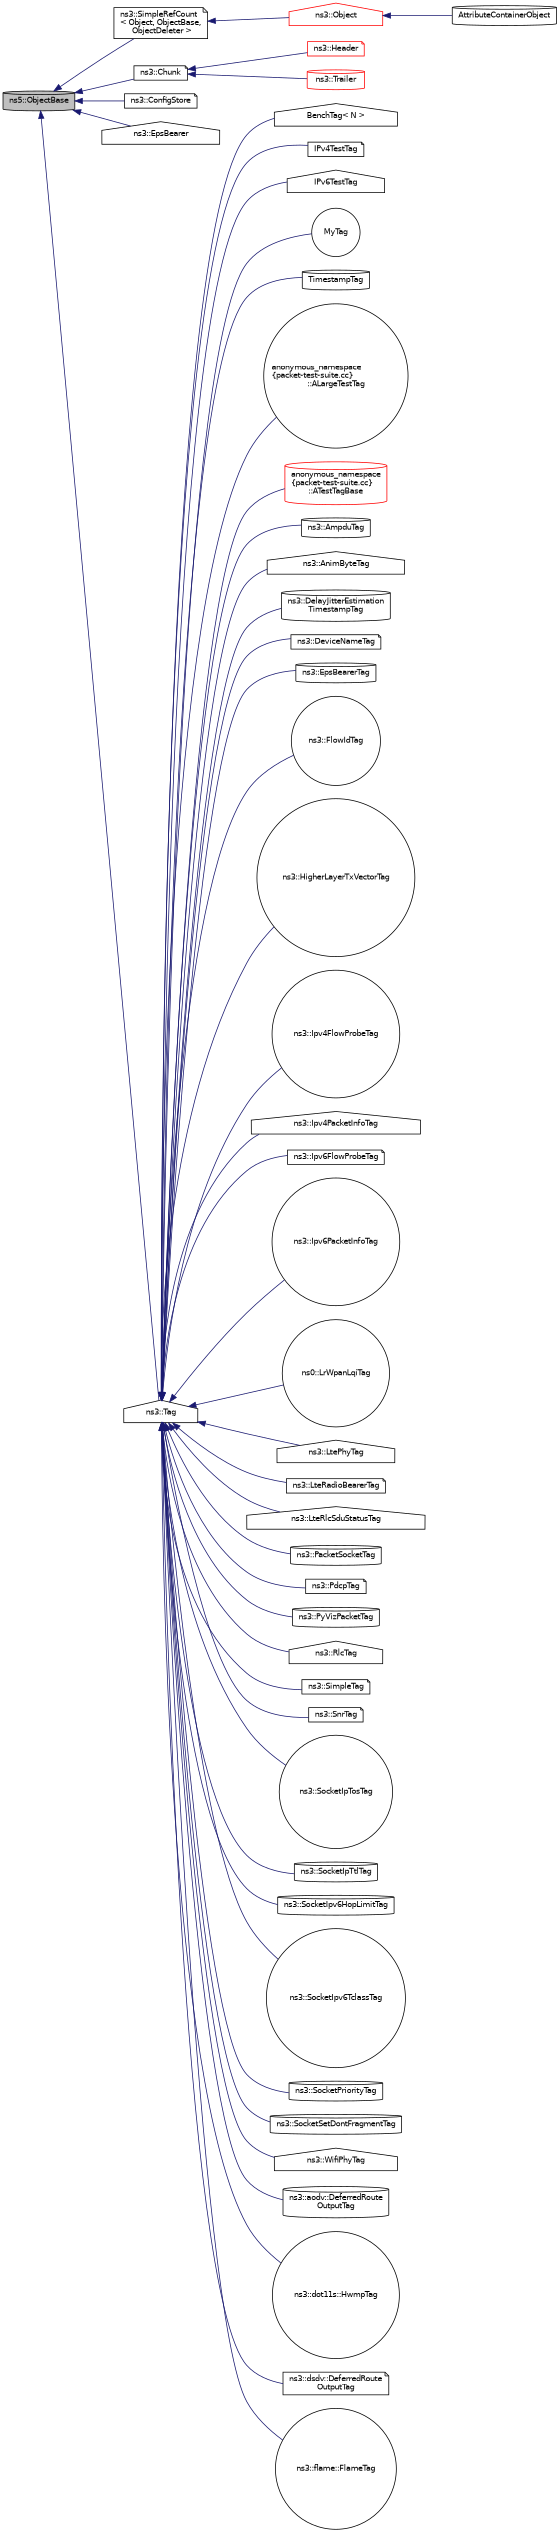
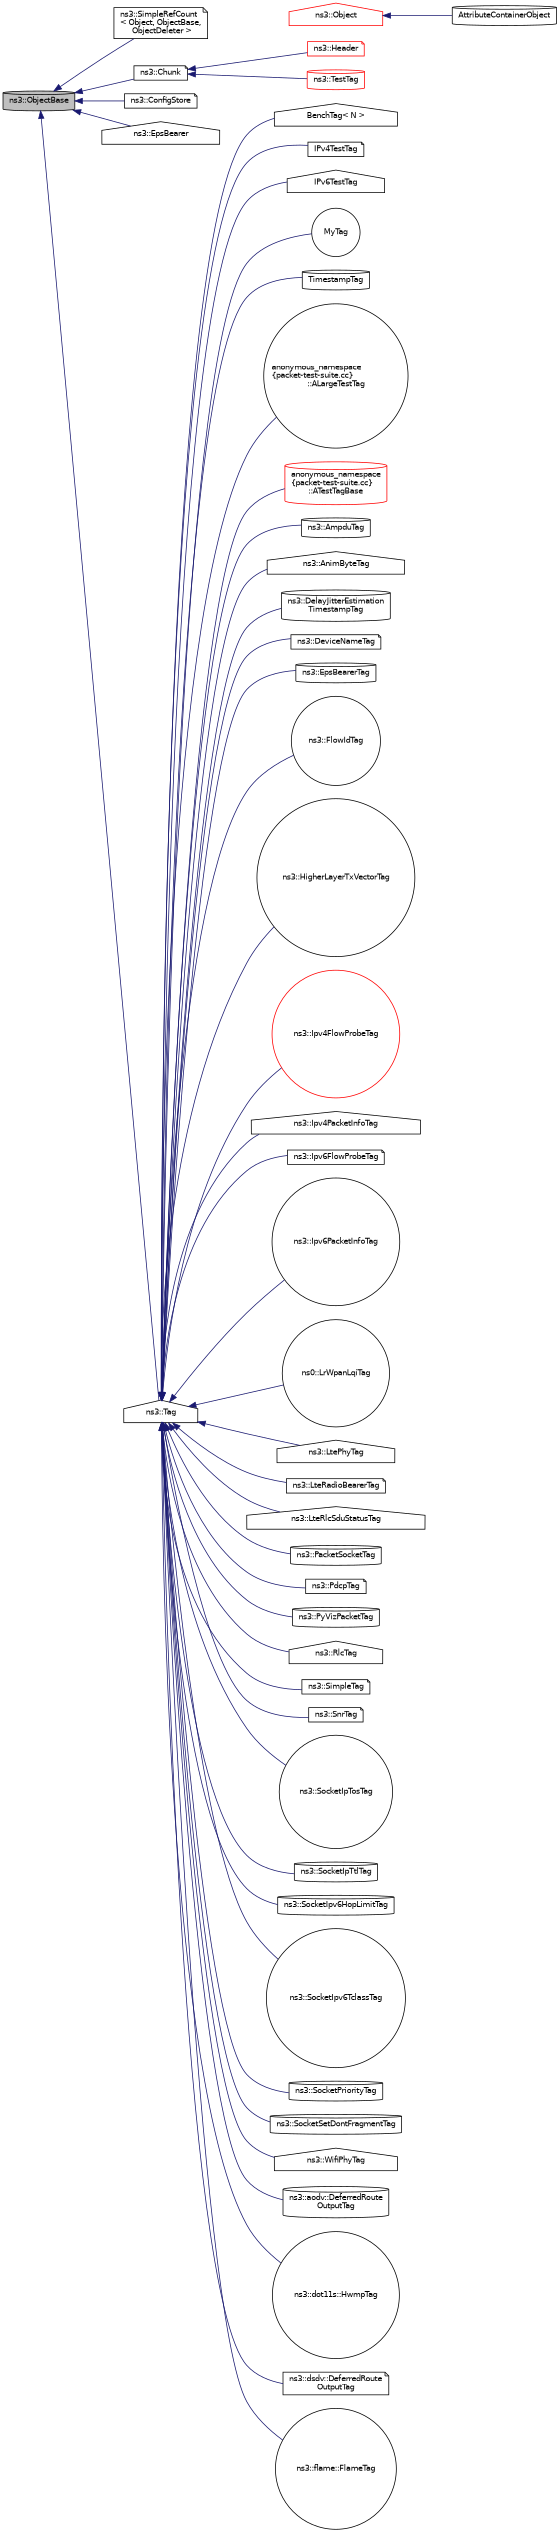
edge "ns3::Object" -> "ns3::SimpleRefCount < Object, ObjectBase, ObjectDeleter >": removed
node "ns3::Trailer": label "ns3::Trailer" -> "ns3::TestTag"
node "ns5::ObjectBase": label "ns5::ObjectBase" -> "ns3::ObjectBase"
node "ns3::Ipv4FlowProbeTag": color black -> red
